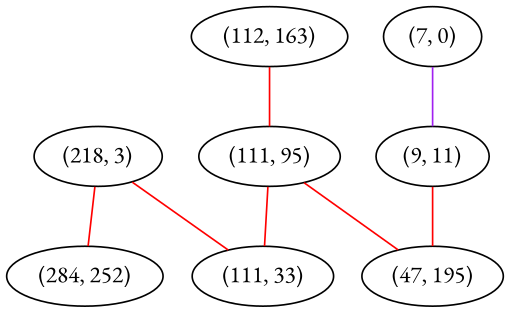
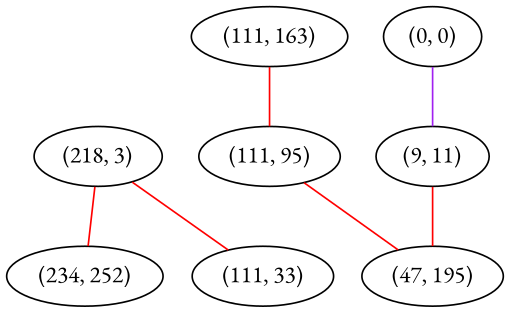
node "(112, 163)": label "(112, 163)" -> "(111, 163)"
node "(7, 0)": label "(7, 0)" -> "(0, 0)"
edge "(111, 95)" -- "(111, 33)": removed
node "(284, 252)": label "(284, 252)" -> "(234, 252)"
